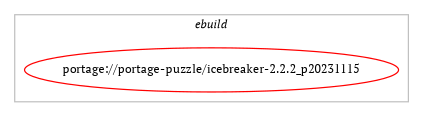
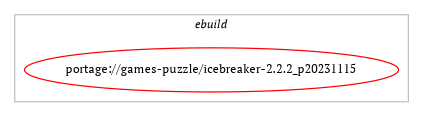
node "portage://portage-puzzle/icebreaker-2.2.2_p20231115": label "portage://portage-puzzle/icebreaker-2.2.2_p20231115" -> "portage://games-puzzle/icebreaker-2.2.2_p20231115"
